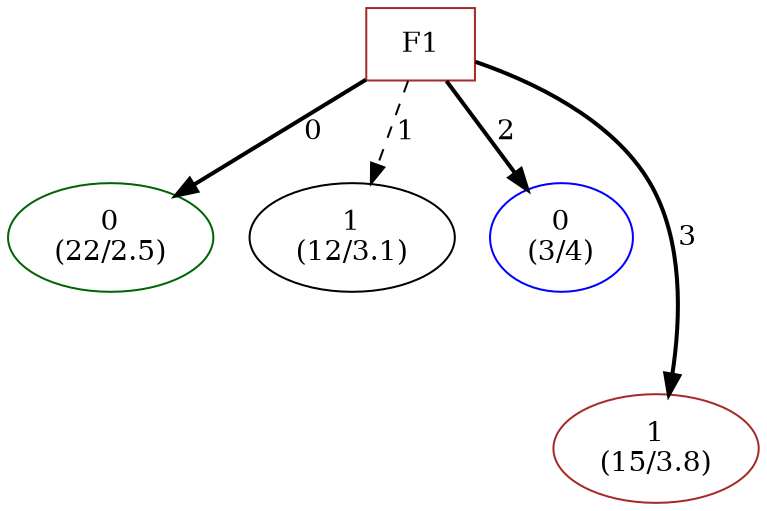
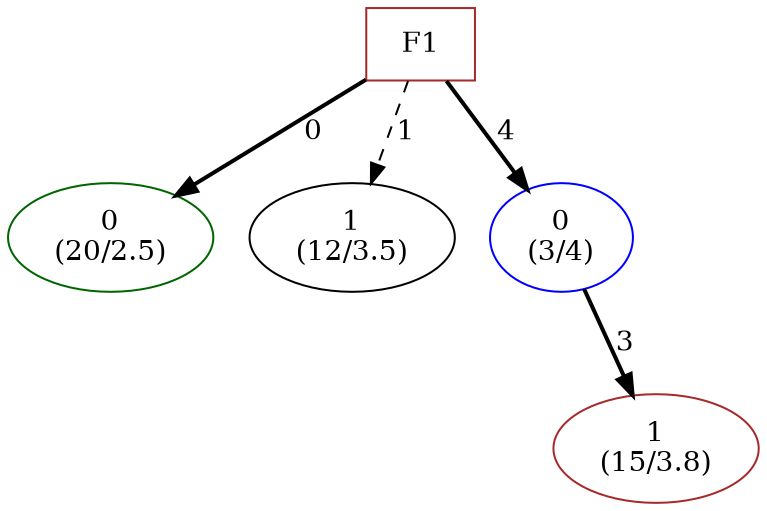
edge "F1" -> "0 (3/4)": label "2" -> "4"
edge "F1" -> "1 (15/3.8)": now "0 (3/4)" -> "1 (15/3.8)"
node "0 (22/2.5)": label "0 (22/2.5)" -> "0 (20/2.5)"
node "1 (12/3.1)": label "1 (12/3.1)" -> "1 (12/3.5)"
